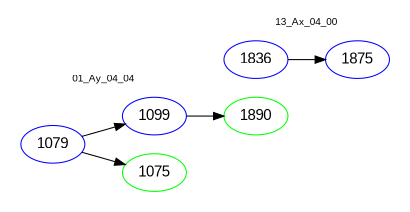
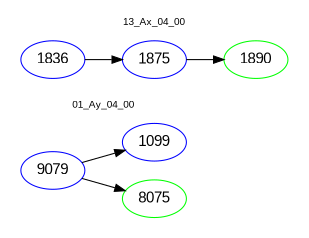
cluster "01_Ay_04_04": label "01_Ay_04_04" -> "01_Ay_04_00"
edge "1099" -> "1890": now "1875" -> "1890"
node "1079": label "1079" -> "9079"
node "1075": label "1075" -> "8075"
